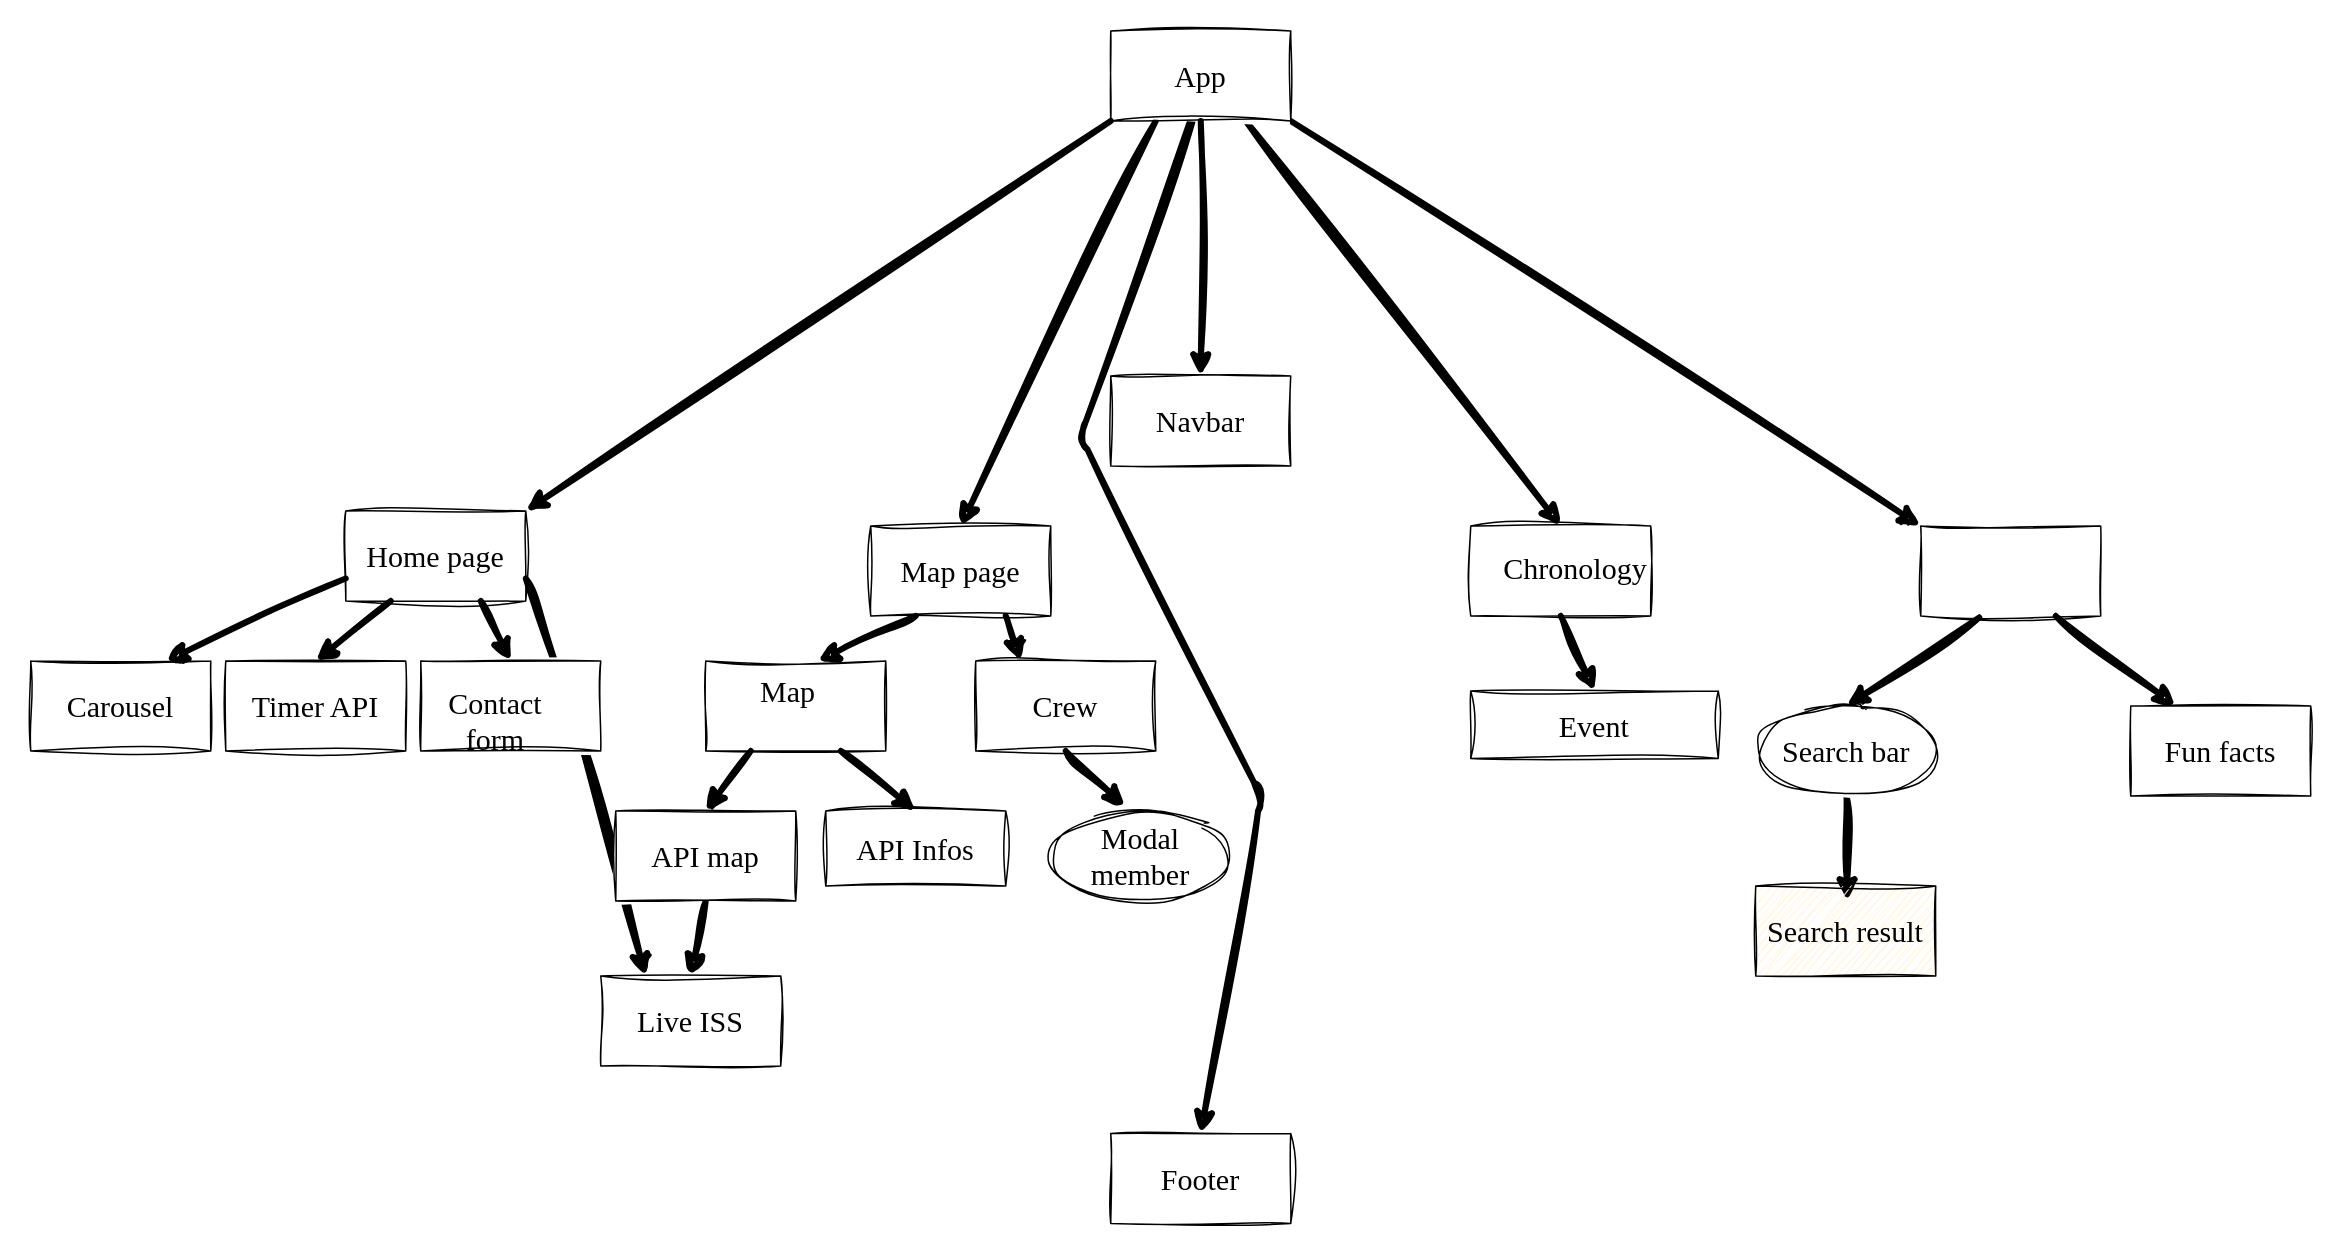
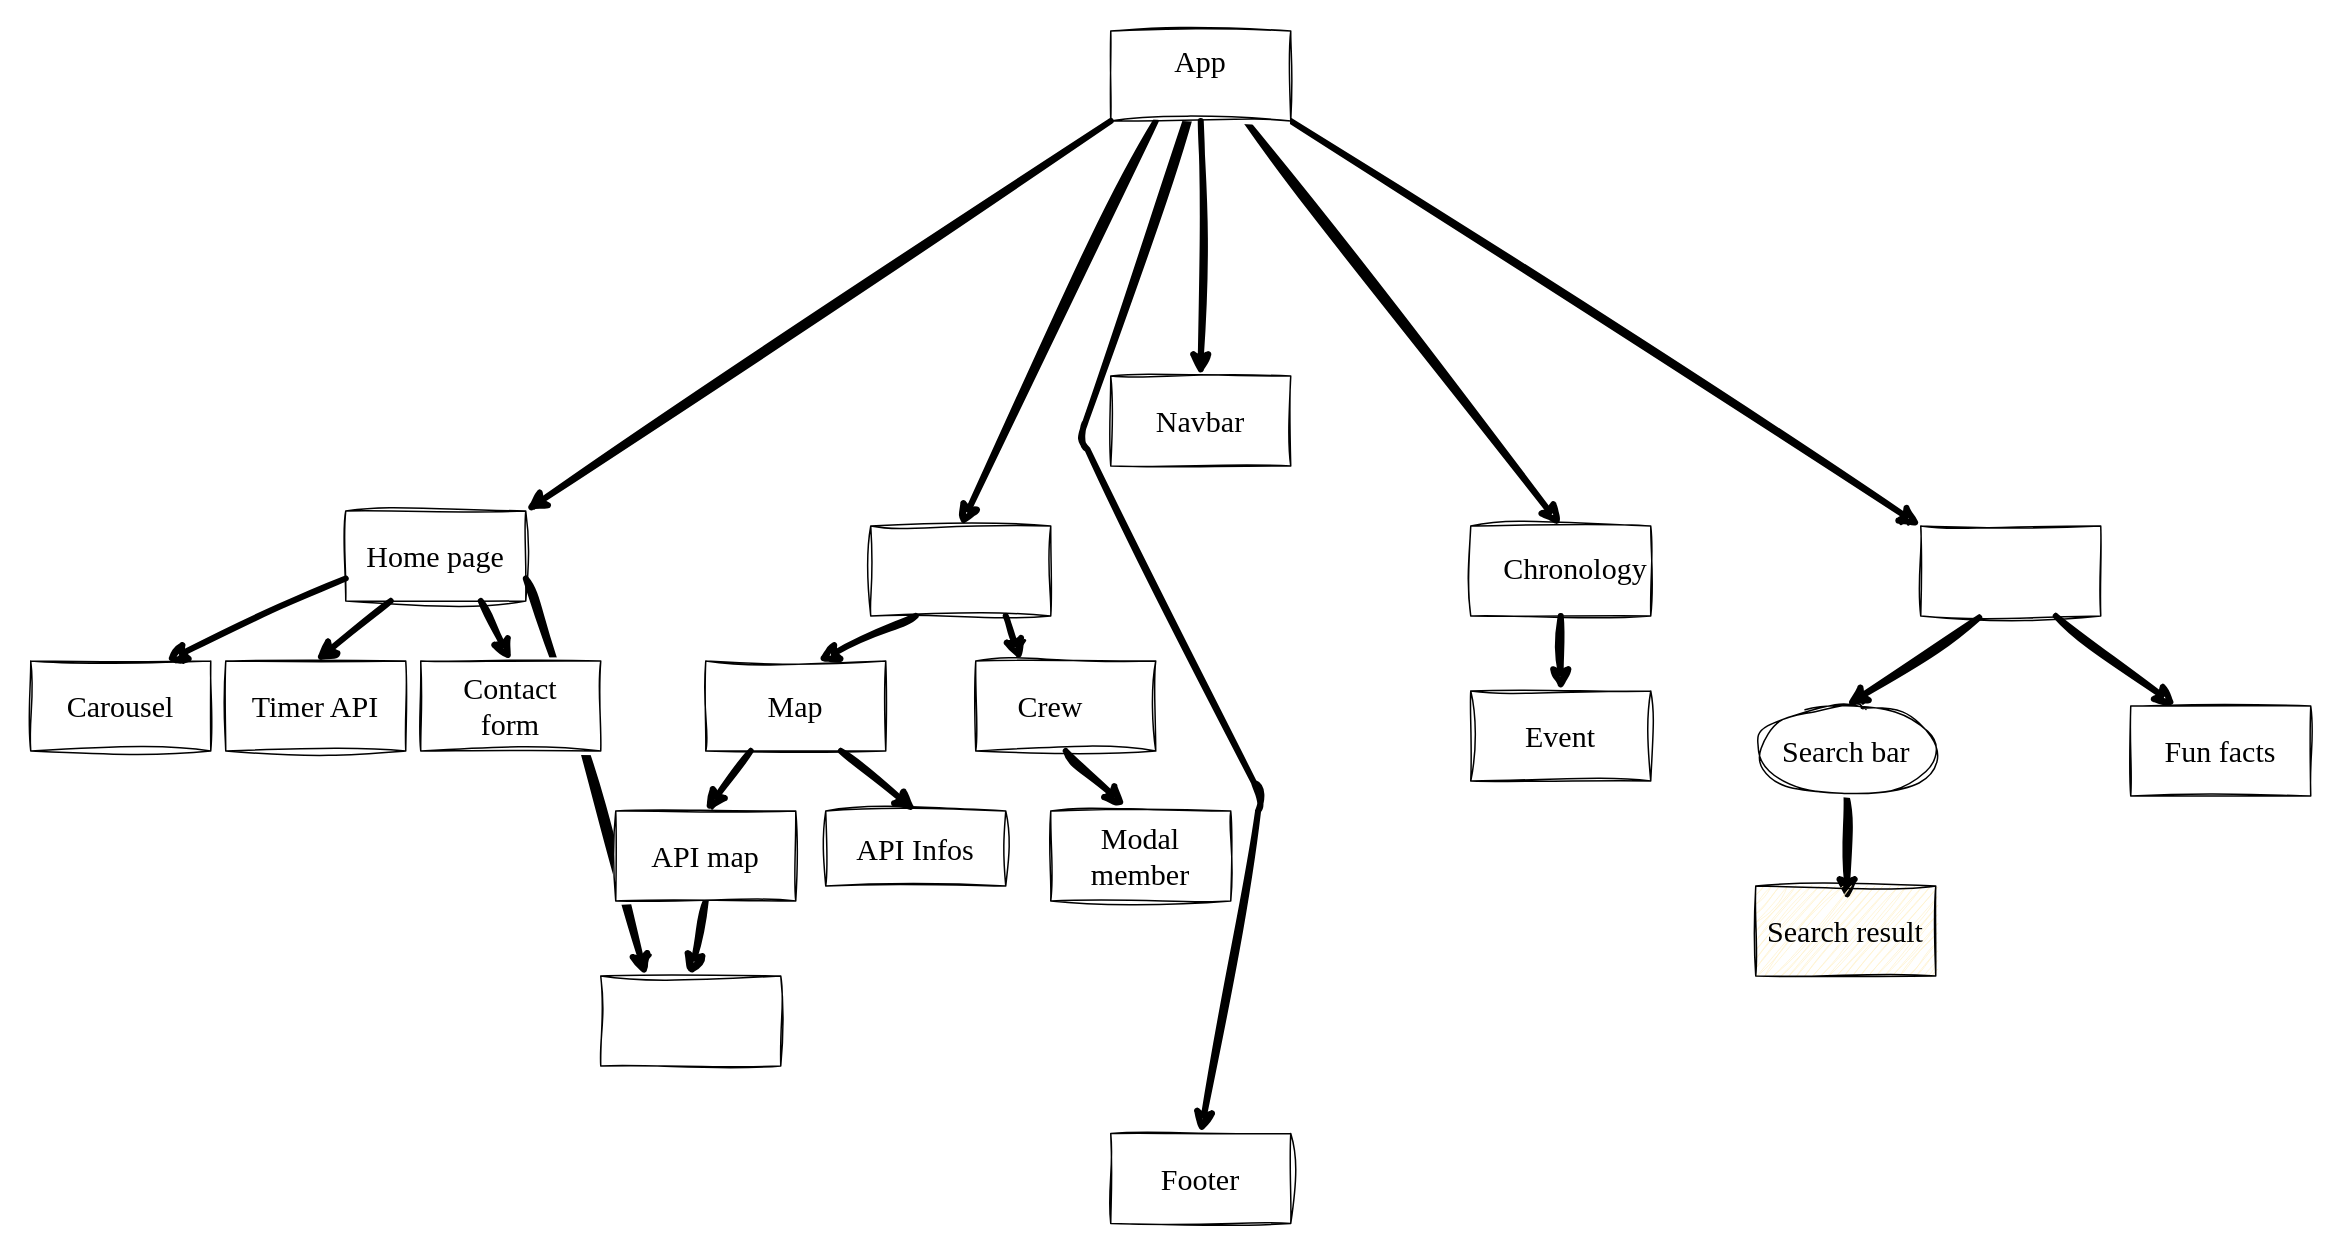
node "App": moved (1201, 76) -> (1201, 61)
node "Map page": removed
node "Map": moved (788, 691) -> (796, 706)
node "Crew": moved (1066, 706) -> (1051, 706)
node "Contact form": moved (496, 721) -> (511, 706)
node "Event": size 248x68 -> 180x90
node "Modal member": shape ellipse -> rectangle
node "Live ISS": removed
